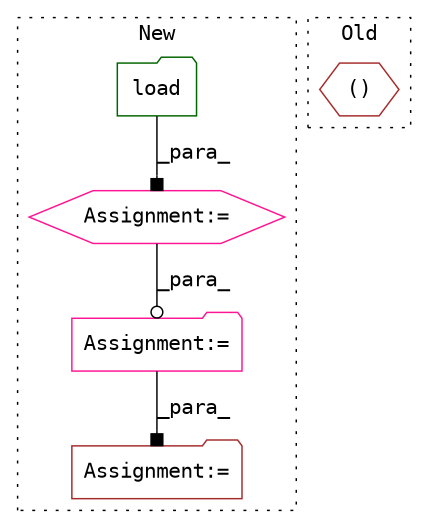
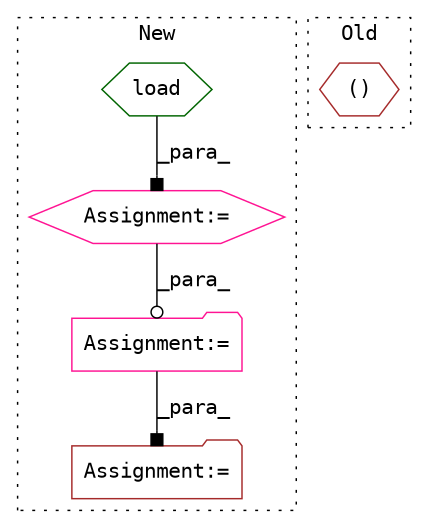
node "load": shape folder -> hexagon
